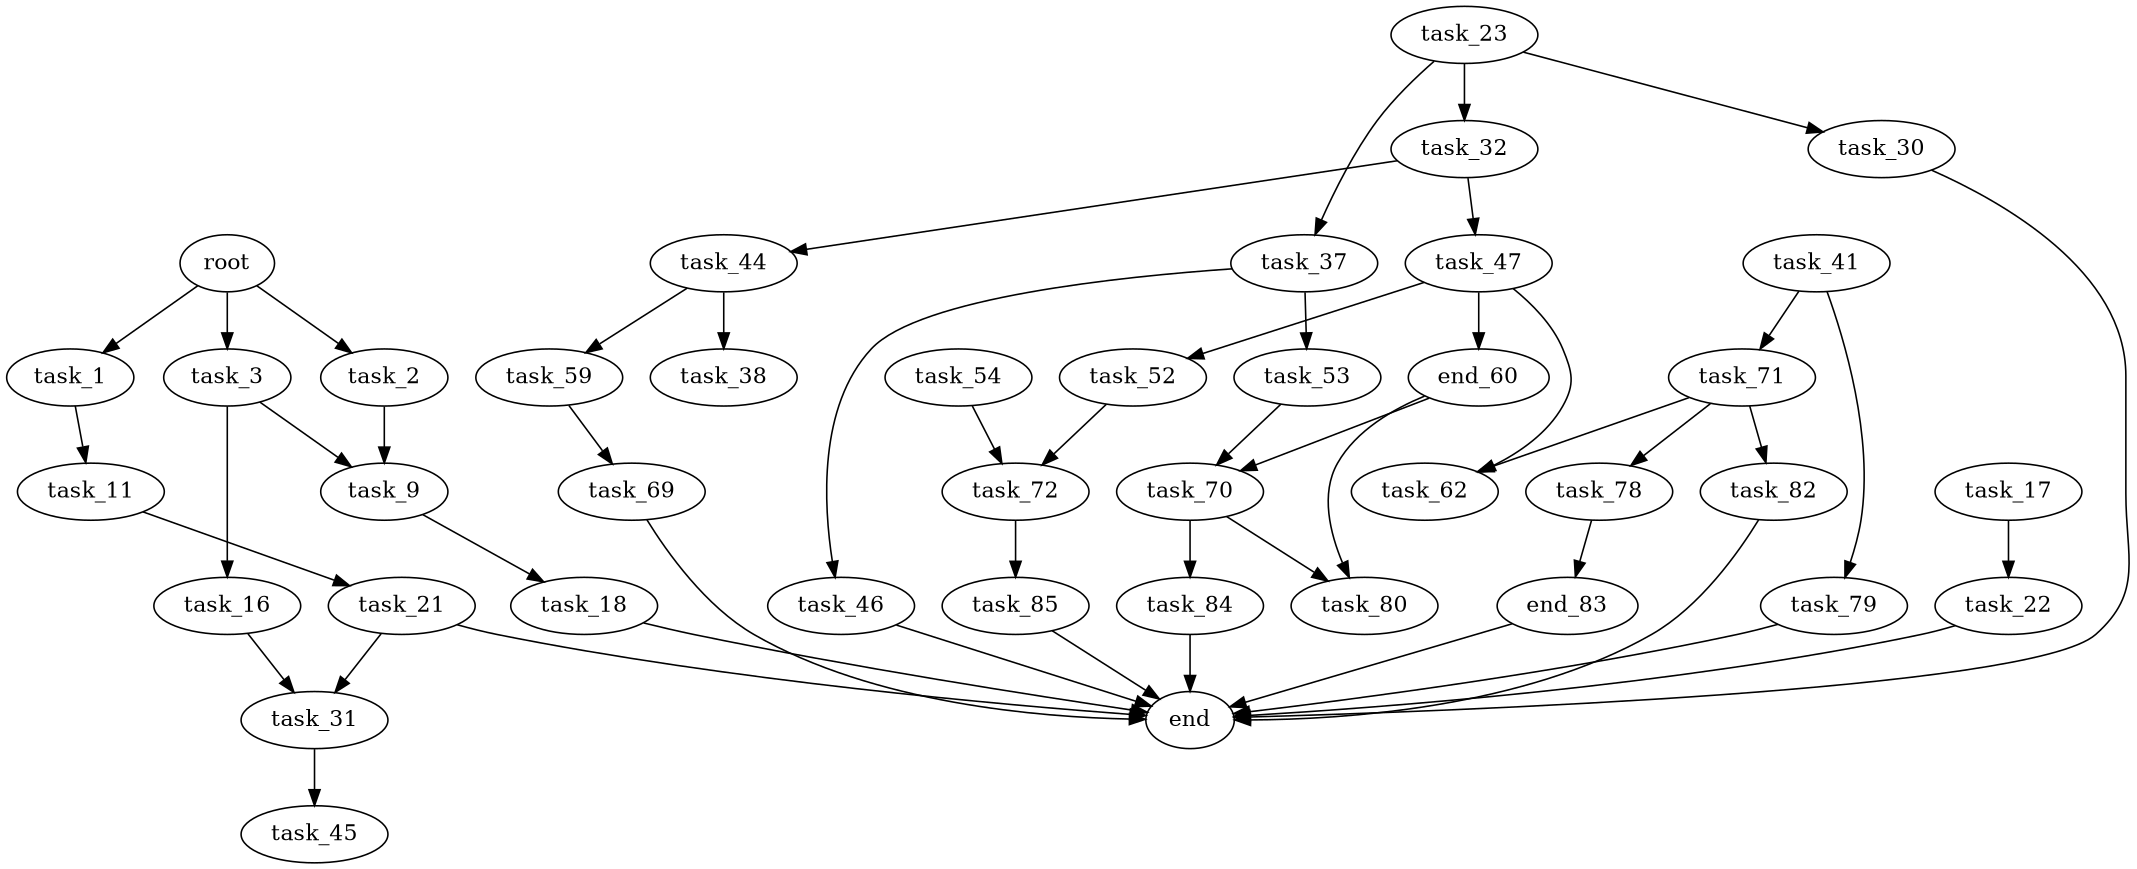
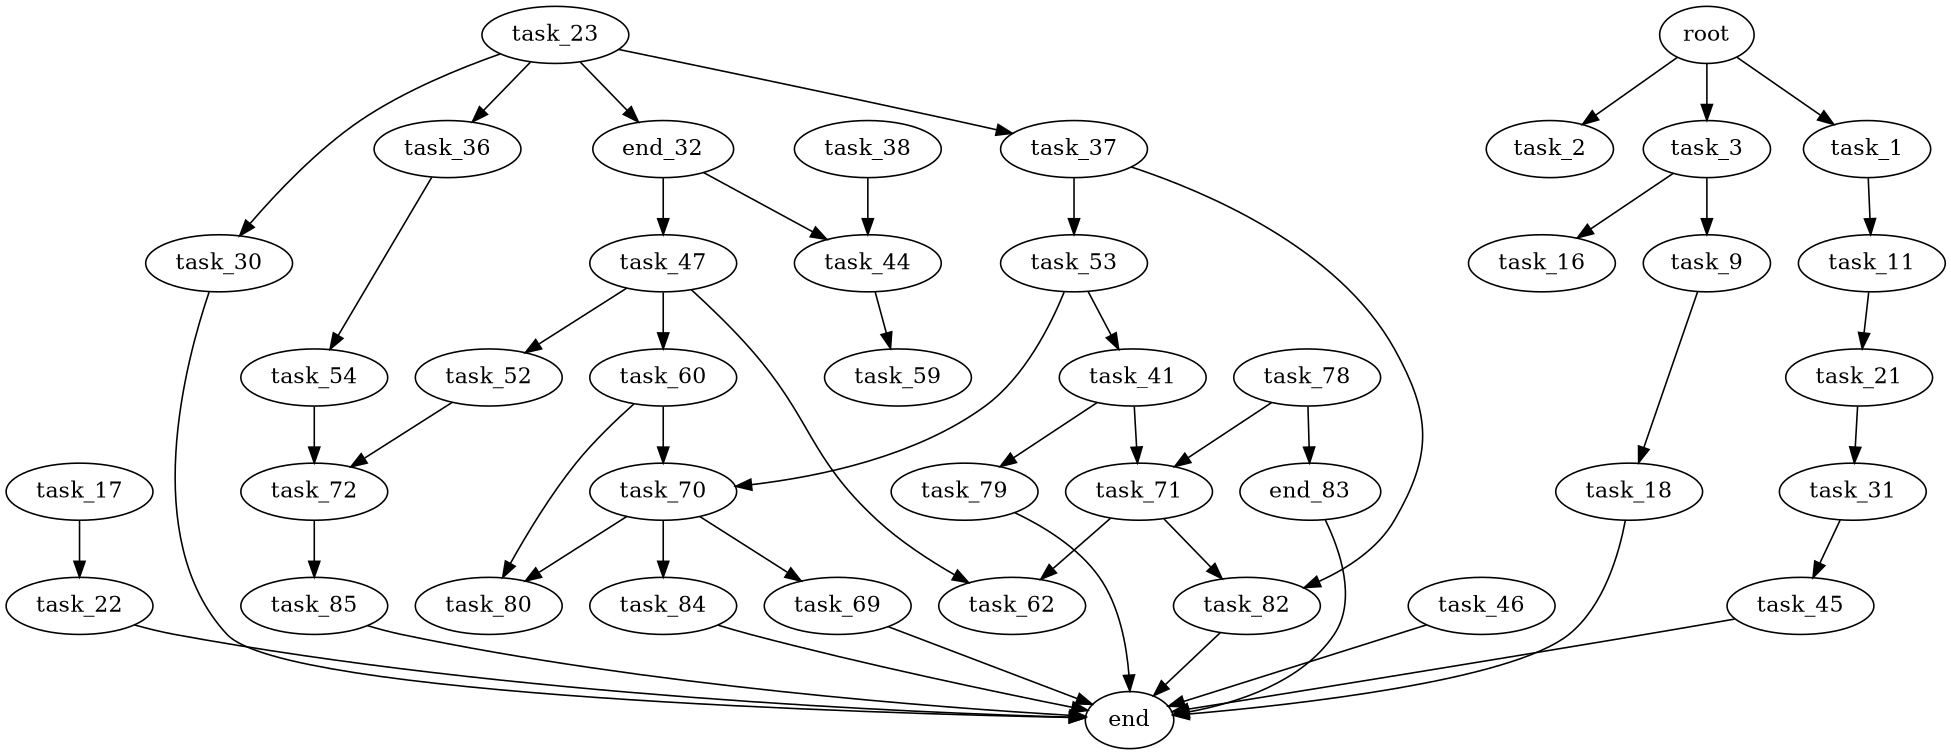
node "task_36": added
node "task_32": label "task_32" -> "end_32"
edge "task_44" -> "task_38": reversed
edge "task_53" -> "task_41": added
edge "task_37" -> "task_46": now "task_37" -> "task_82"
node "end_60": label "end_60" -> "task_60"
edge "task_2" -> "task_9": removed
edge "task_59" -> "task_69": now "task_70" -> "task_69"
edge "task_71" -> "task_78": reversed
edge "task_16" -> "task_31": removed
edge "task_21" -> "end": now "task_45" -> "end"
